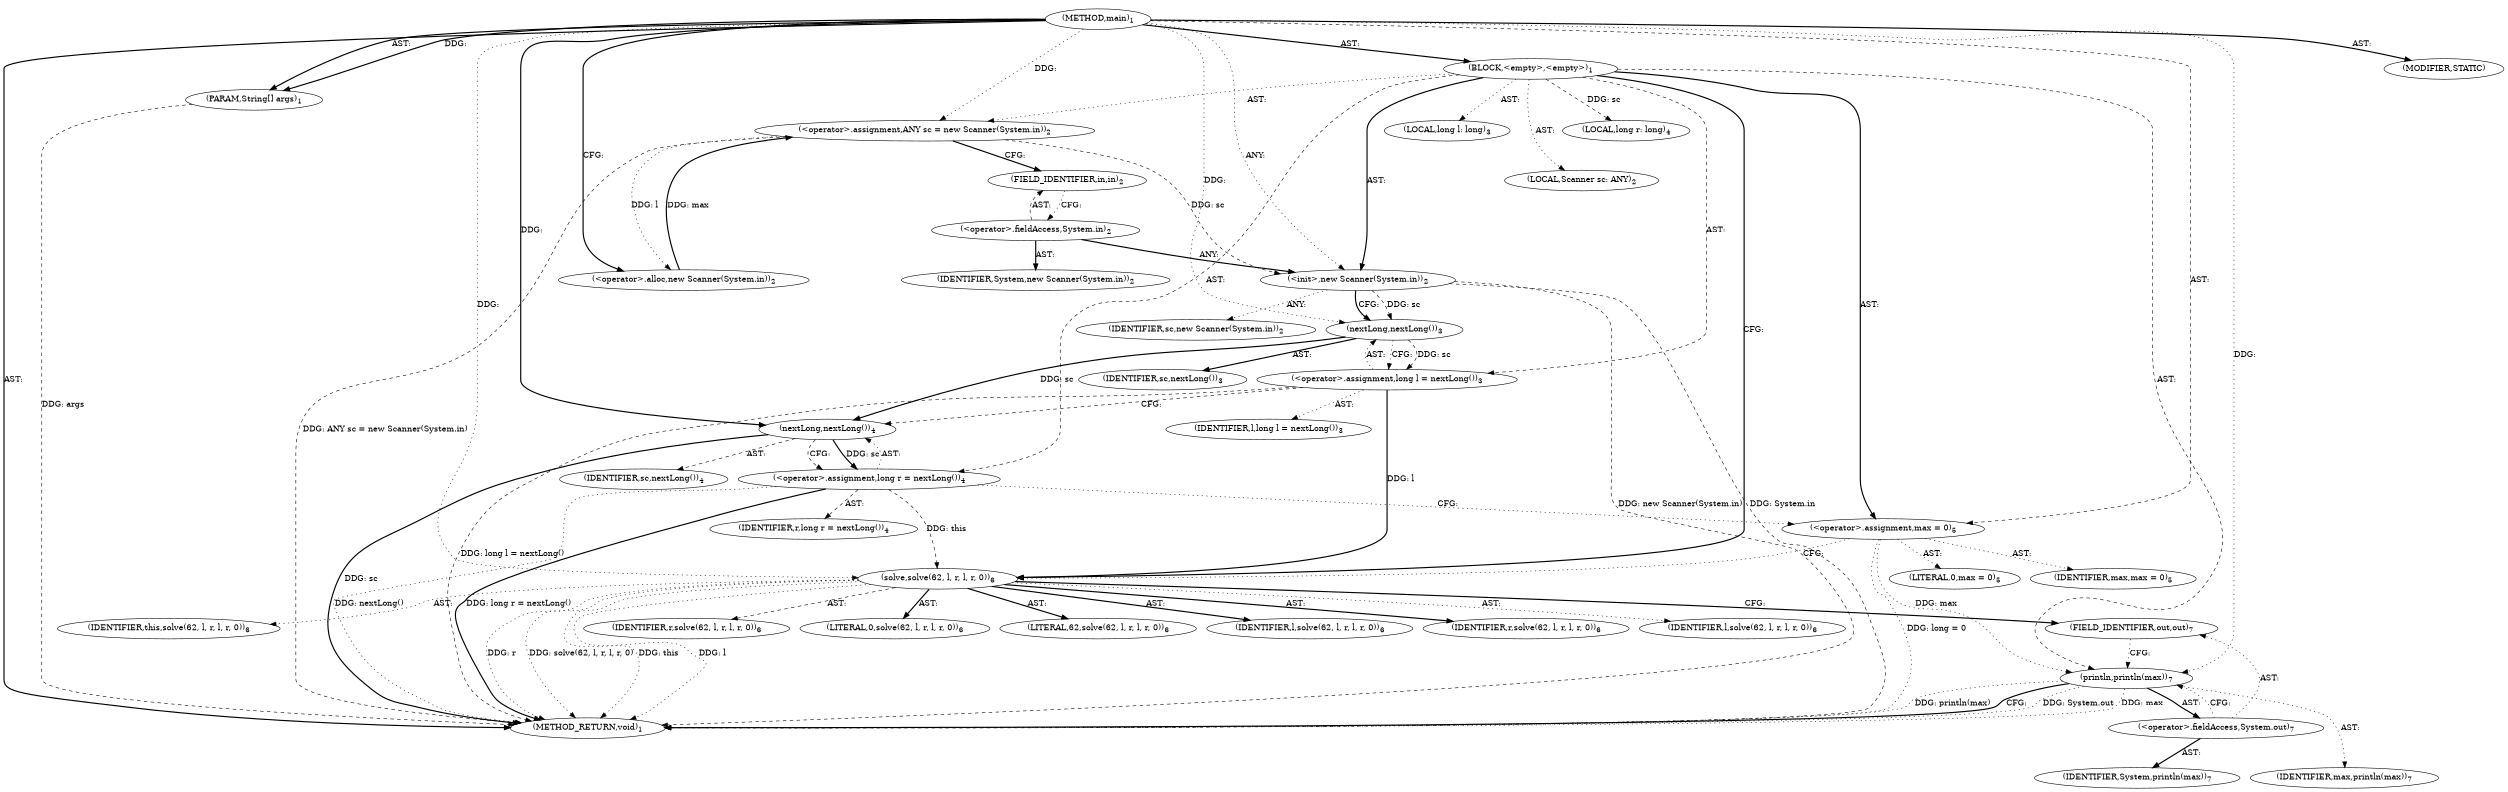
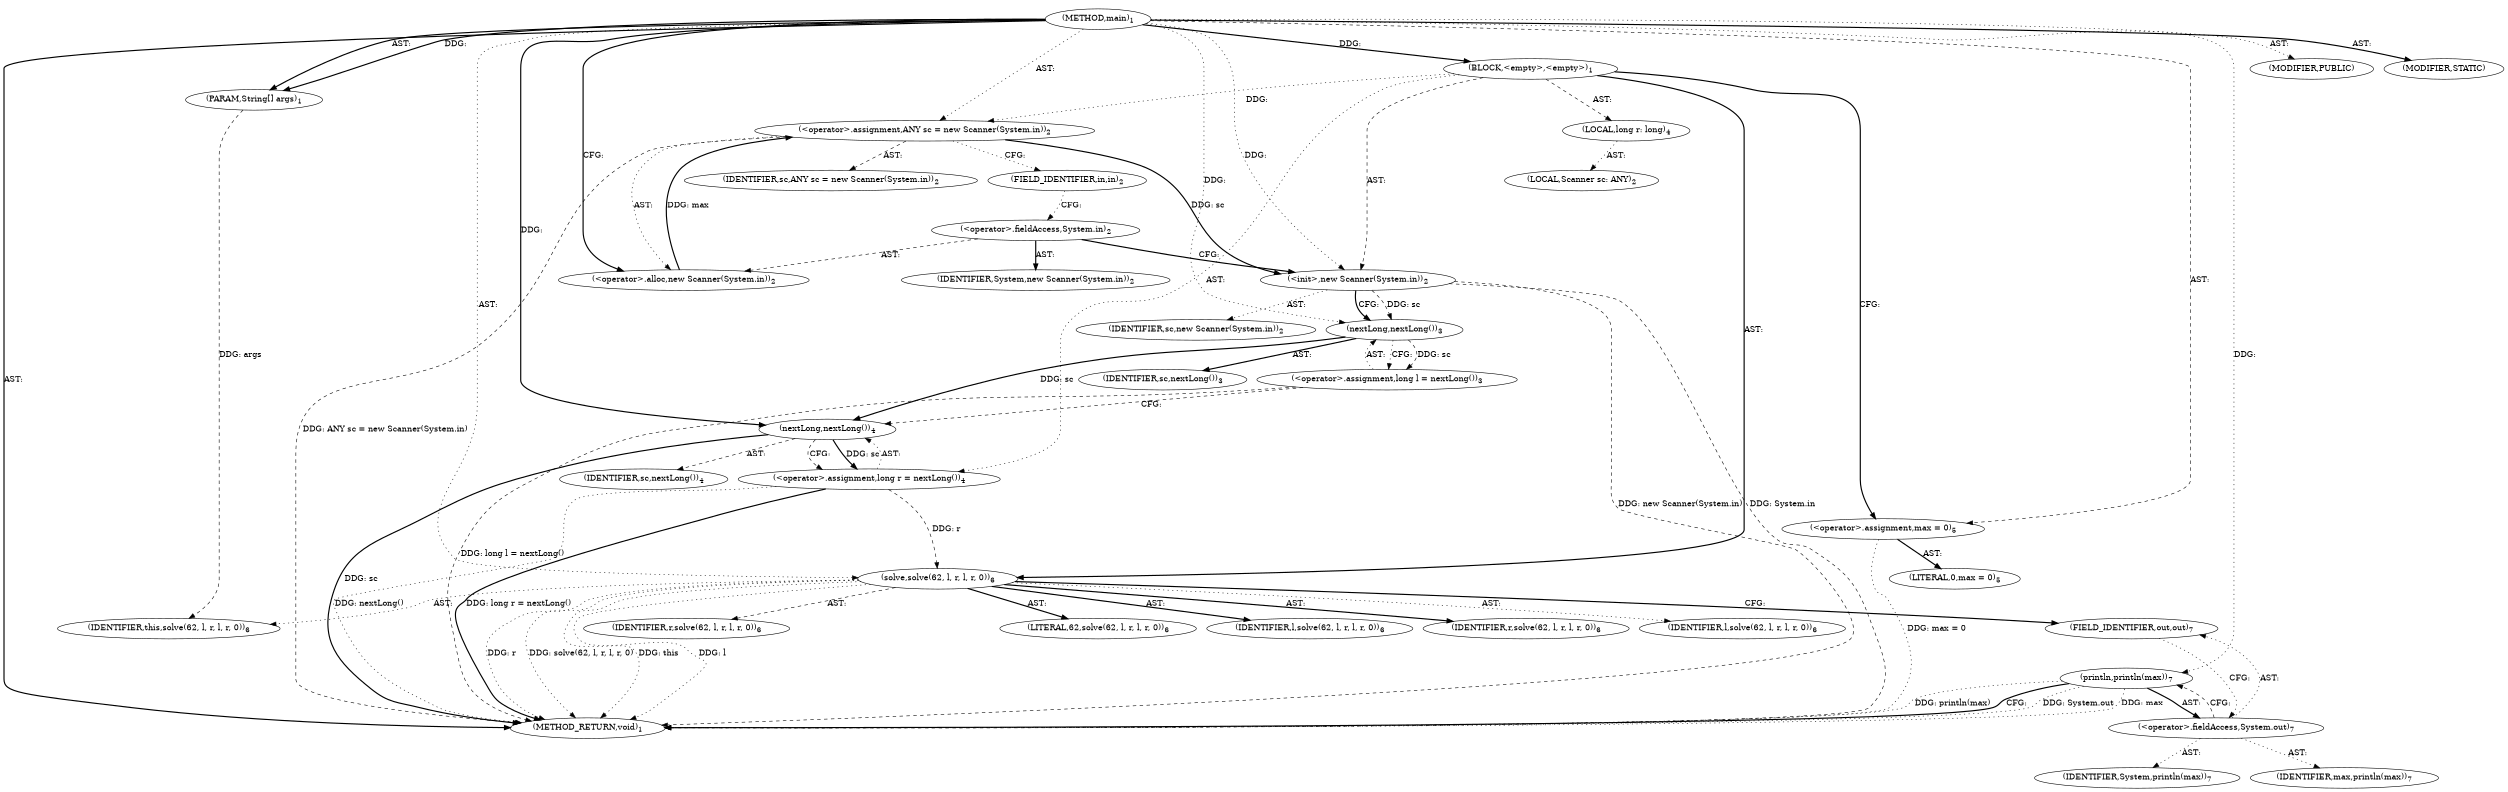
edge "(METHOD,main)" -> "(BLOCK,<empty>,<empty>)": label "AST: " -> "DDG: "
edge "(METHOD,main)" -> "(<operator>.assignment,ANY sc = new Scanner(System.in))": label "DDG: " -> "AST: "
node "(MODIFIER,PUBLIC)": added
edge "(BLOCK,<empty>,<empty>)" -> "(<operator>.assignment,ANY sc = new Scanner(System.in))": label "AST: " -> "DDG: "
edge "(BLOCK,<empty>,<empty>)" -> "(LOCAL,long r: long)": label "DDG: sc" -> "AST: "
edge "(BLOCK,<empty>,<empty>)" -> "(LOCAL,Scanner sc: ANY)": now "(LOCAL,long r: long)" -> "(LOCAL,Scanner sc: ANY)"
edge "(BLOCK,<empty>,<empty>)" -> "(<init>,new Scanner(System.in))": style bold -> dashed
node "(LOCAL,long l: long)": removed
edge "(<operator>.assignment,ANY sc = new Scanner(System.in))" -> "(FIELD_IDENTIFIER,in,in)": style bold -> dotted
edge "(METHOD,main)" -> "(<init>,new Scanner(System.in))": label "ANY: " -> "DDG: "
edge "(<operator>.assignment,ANY sc = new Scanner(System.in))" -> "(<init>,new Scanner(System.in))": style dashed -> bold
node "(IDENTIFIER,sc,ANY sc = new Scanner(System.in))": added
edge "(<operator>.assignment,ANY sc = new Scanner(System.in))" -> "(<operator>.alloc,new Scanner(System.in))": label "DDG: l" -> "AST: "
edge "(<operator>.fieldAccess,System.in)" -> "(FIELD_IDENTIFIER,in,in)": now "(<operator>.fieldAccess,System.in)" -> "(<operator>.alloc,new Scanner(System.in))"
edge "(BLOCK,<empty>,<empty>)" -> "(println,println(max))": removed, label "AST:"
edge "(<operator>.fieldAccess,System.in)" -> "(<init>,new Scanner(System.in))": label "ANY: " -> "CFG: "
edge "(BLOCK,<empty>,<empty>)" -> "(<operator>.assignment,long l = nextLong())": removed, label "AST:"
edge "(BLOCK,<empty>,<empty>)" -> "(<operator>.assignment,long r = nextLong())": style dashed -> dotted
edge "(METHOD,main)" -> "(solve,solve(62, l, r, l, r, 0))": label "DDG: " -> "AST: "
edge "(<init>,new Scanner(System.in))" -> "(IDENTIFIER,sc,new Scanner(System.in))": label "ANY: " -> "AST: "
edge "(BLOCK,<empty>,<empty>)" -> "(<operator>.assignment,max = 0)": label "AST: " -> "CFG: "
edge "(BLOCK,<empty>,<empty>)" -> "(solve,solve(62, l, r, l, r, 0))": label "CFG: " -> "AST: "
node "(IDENTIFIER,l,long l = nextLong())": removed
edge "(<operator>.assignment,long r = nextLong())" -> "(<operator>.assignment,max = 0)": removed, label "CFG:"
node "(IDENTIFIER,r,long r = nextLong())": removed
edge "(<operator>.assignment,long r = nextLong())" -> "(solve,solve(62, l, r, l, r, 0))": label "DDG: this" -> "DDG: r"
edge "(<operator>.assignment,max = 0)" -> "(LITERAL,0,max = 0)": style dotted -> bold
edge "(<operator>.assignment,long l = nextLong())" -> "(solve,solve(62, l, r, l, r, 0))": removed, label "DDG: l"
edge "(PARAM,String[] args)" -> "(METHOD_RETURN,void)": now "(PARAM,String[] args)" -> "(IDENTIFIER,this,solve(62, l, r, l, r, 0))"
edge "(<operator>.assignment,max = 0)" -> "(solve,solve(62, l, r, l, r, 0))": removed, label "CFG:"
node "(IDENTIFIER,max,max = 0)": removed
edge "(<operator>.assignment,max = 0)" -> "(println,println(max))": removed, label "DDG: max"
node "(LITERAL,0,solve(62, l, r, l, r, 0))": removed
edge "(<operator>.assignment,max = 0)" -> "(METHOD_RETURN,void)": label "DDG: long = 0" -> "DDG: max = 0"
edge "(FIELD_IDENTIFIER,out,out)" -> "(println,println(max))": now "(FIELD_IDENTIFIER,out,out)" -> "(<operator>.fieldAccess,System.out)"
edge "(<operator>.fieldAccess,System.out)" -> "(println,println(max))": style dotted -> dashed
edge "(println,println(max))" -> "(IDENTIFIER,max,println(max))": now "(<operator>.fieldAccess,System.out)" -> "(IDENTIFIER,max,println(max))"
edge "(<operator>.fieldAccess,System.out)" -> "(IDENTIFIER,System,println(max))": style bold -> dotted
